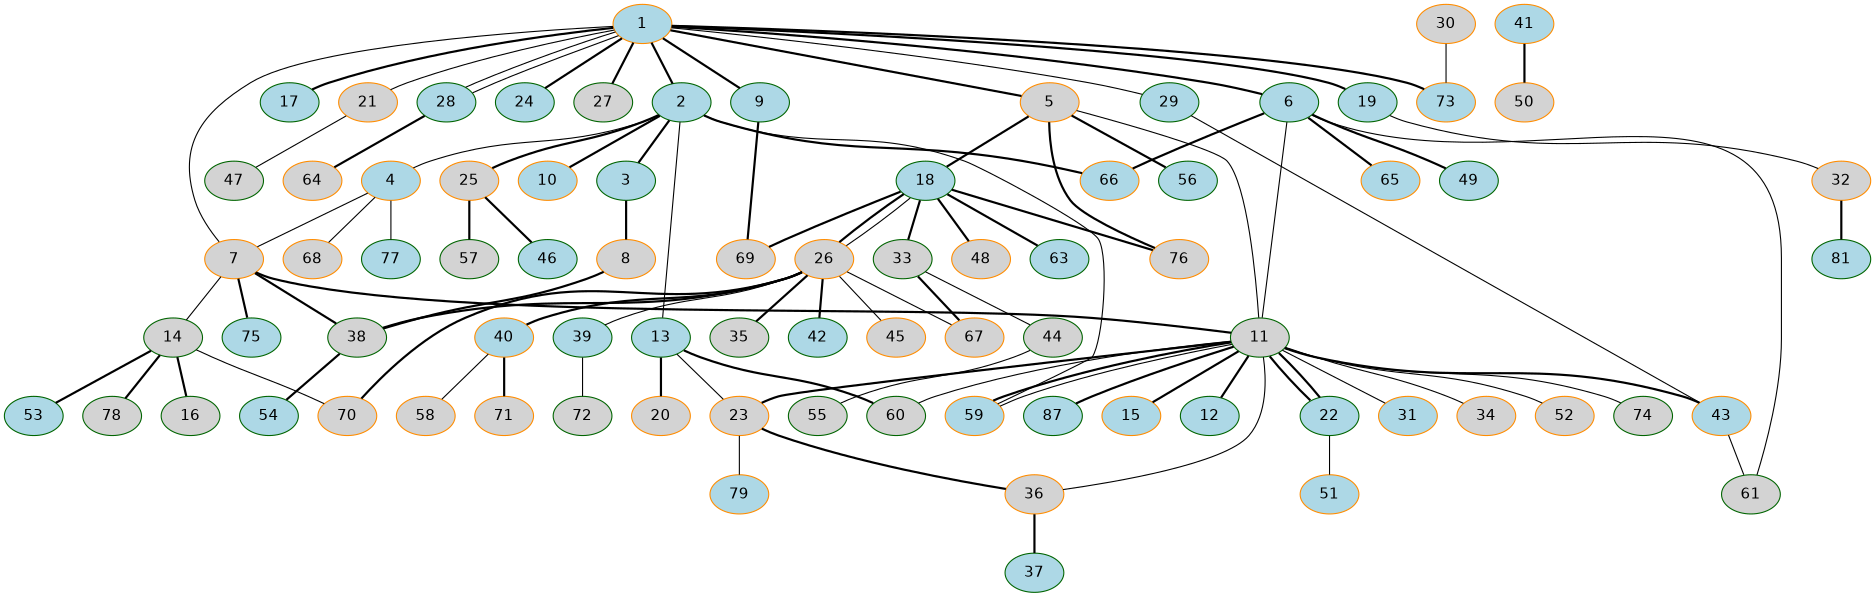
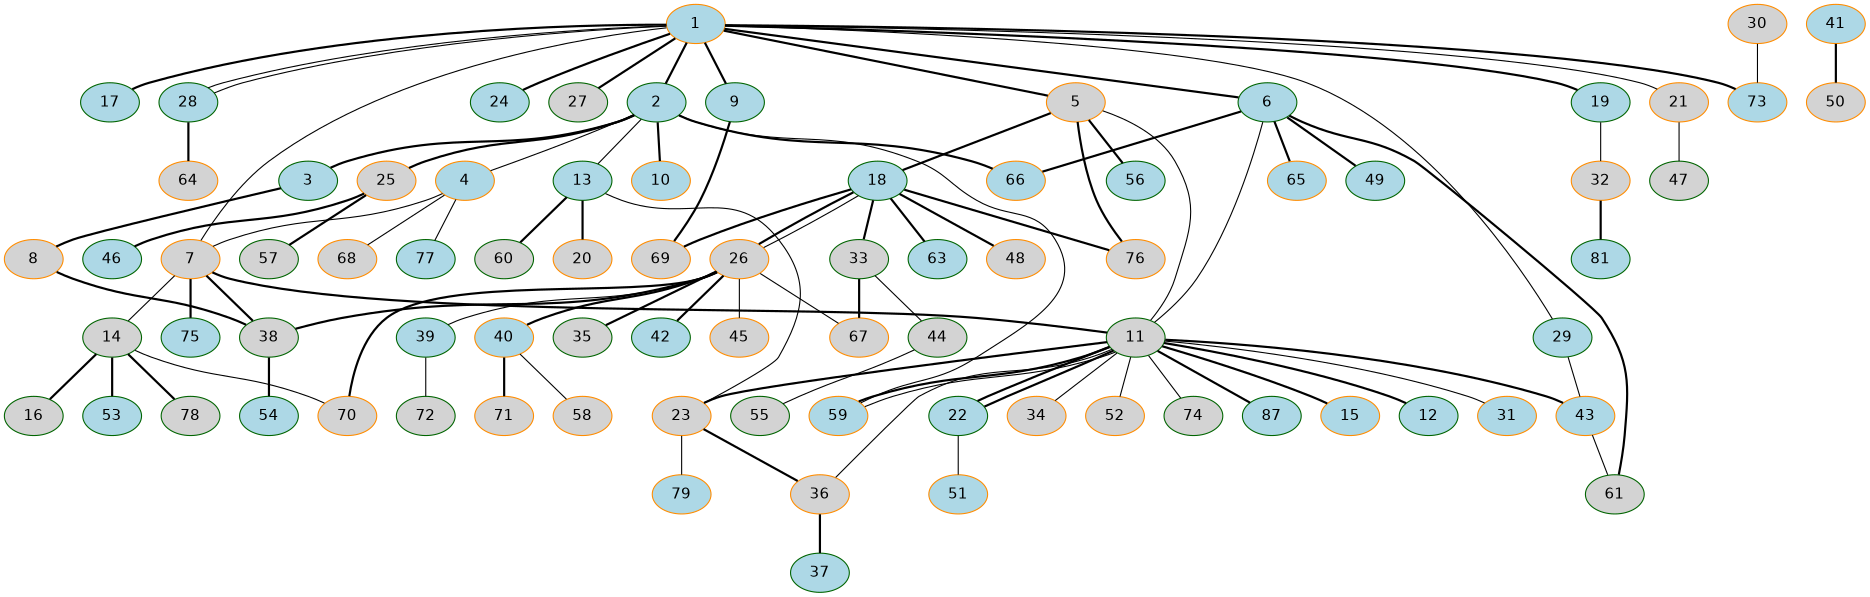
edge "6" -- "61": style solid -> bold
edge "11" -- "60": removed
